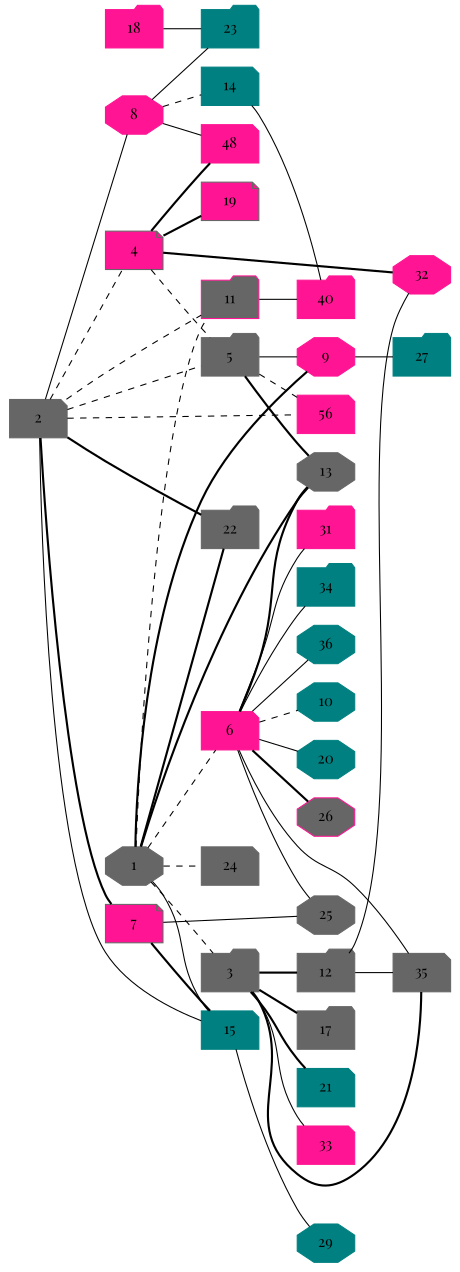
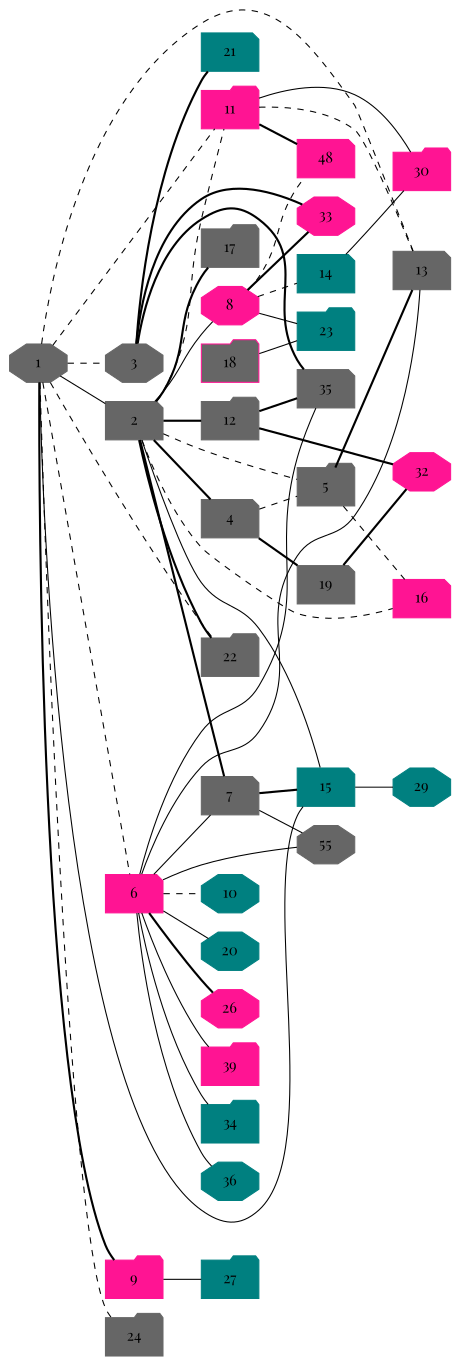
node "18": fillcolor deeppink -> gray40
edge "8" -- "48": style solid -> dashed
edge "11" -- "13": added
edge "48" -- "4": now "48" -- "11"
node "19": fillcolor deeppink -> gray40
node "4": fillcolor deeppink -> gray40
edge "33" -- "8": added
edge "4" -- "32": now "19" -- "32"
node "11": fillcolor gray40 -> deeppink
node "40": label "40" -> "30"
edge "4" -- "2": style dashed -> bold
edge "5" -- "9": removed
node "9": shape octagon -> folder
edge "1" -- "2": added
node "56": label "56" -> "16"
node "13": shape octagon -> note
node "31": label "31" -> "39"
edge "13" -- "6": style bold -> solid
edge "32" -- "12": style solid -> bold
edge "13" -- "1": style bold -> dashed
edge "22" -- "1": style bold -> dashed
node "26": fillcolor gray40 -> deeppink
edge "7" -- "6": added
node "24": shape note -> folder
node "25": label "25" -> "55"
node "7": fillcolor deeppink -> gray40
node "3": shape folder -> octagon
edge "3" -- "12": now "2" -- "12"
edge "12" -- "35": style solid -> bold
edge "3" -- "17": now "2" -- "17"
edge "3" -- "33": style solid -> bold
node "33": shape note -> octagon
